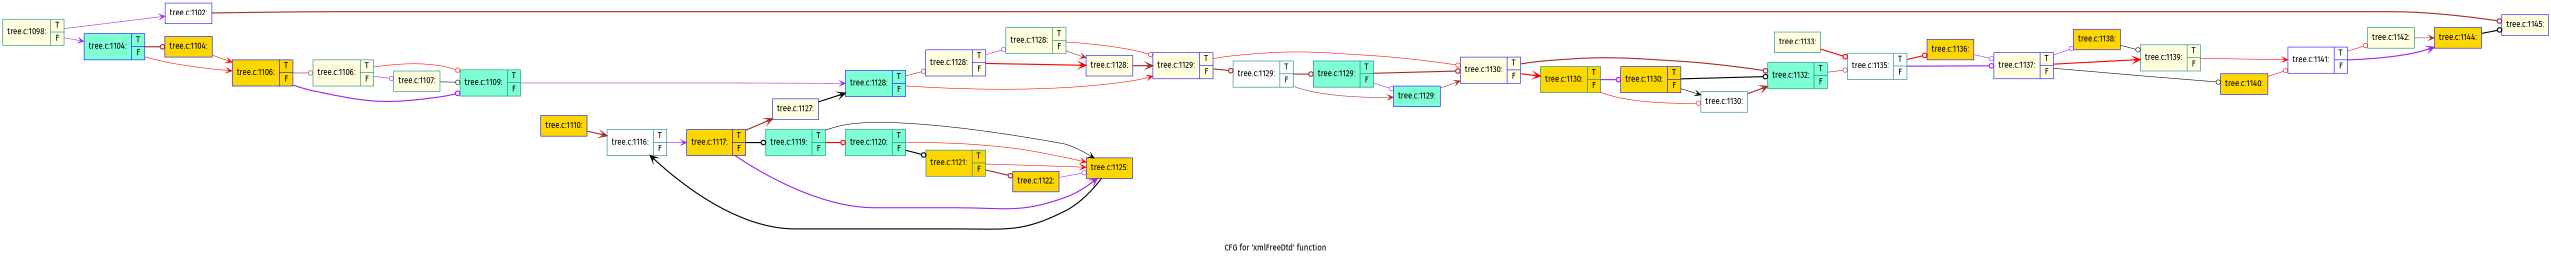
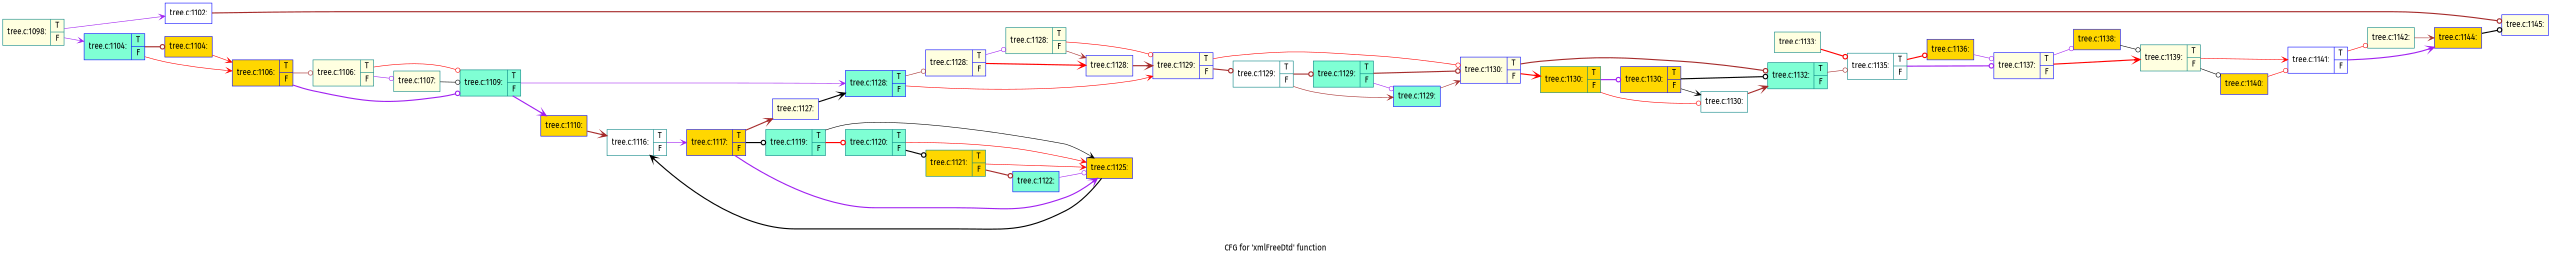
edge "tree.c:1137:" -> "tree.c:1140:": now "tree.c:1139:" -> "tree.c:1140:"
edge "tree.c:1109:" -> "tree.c:1110:": added
node "tree.c:1122:": fillcolor gold -> aquamarine
